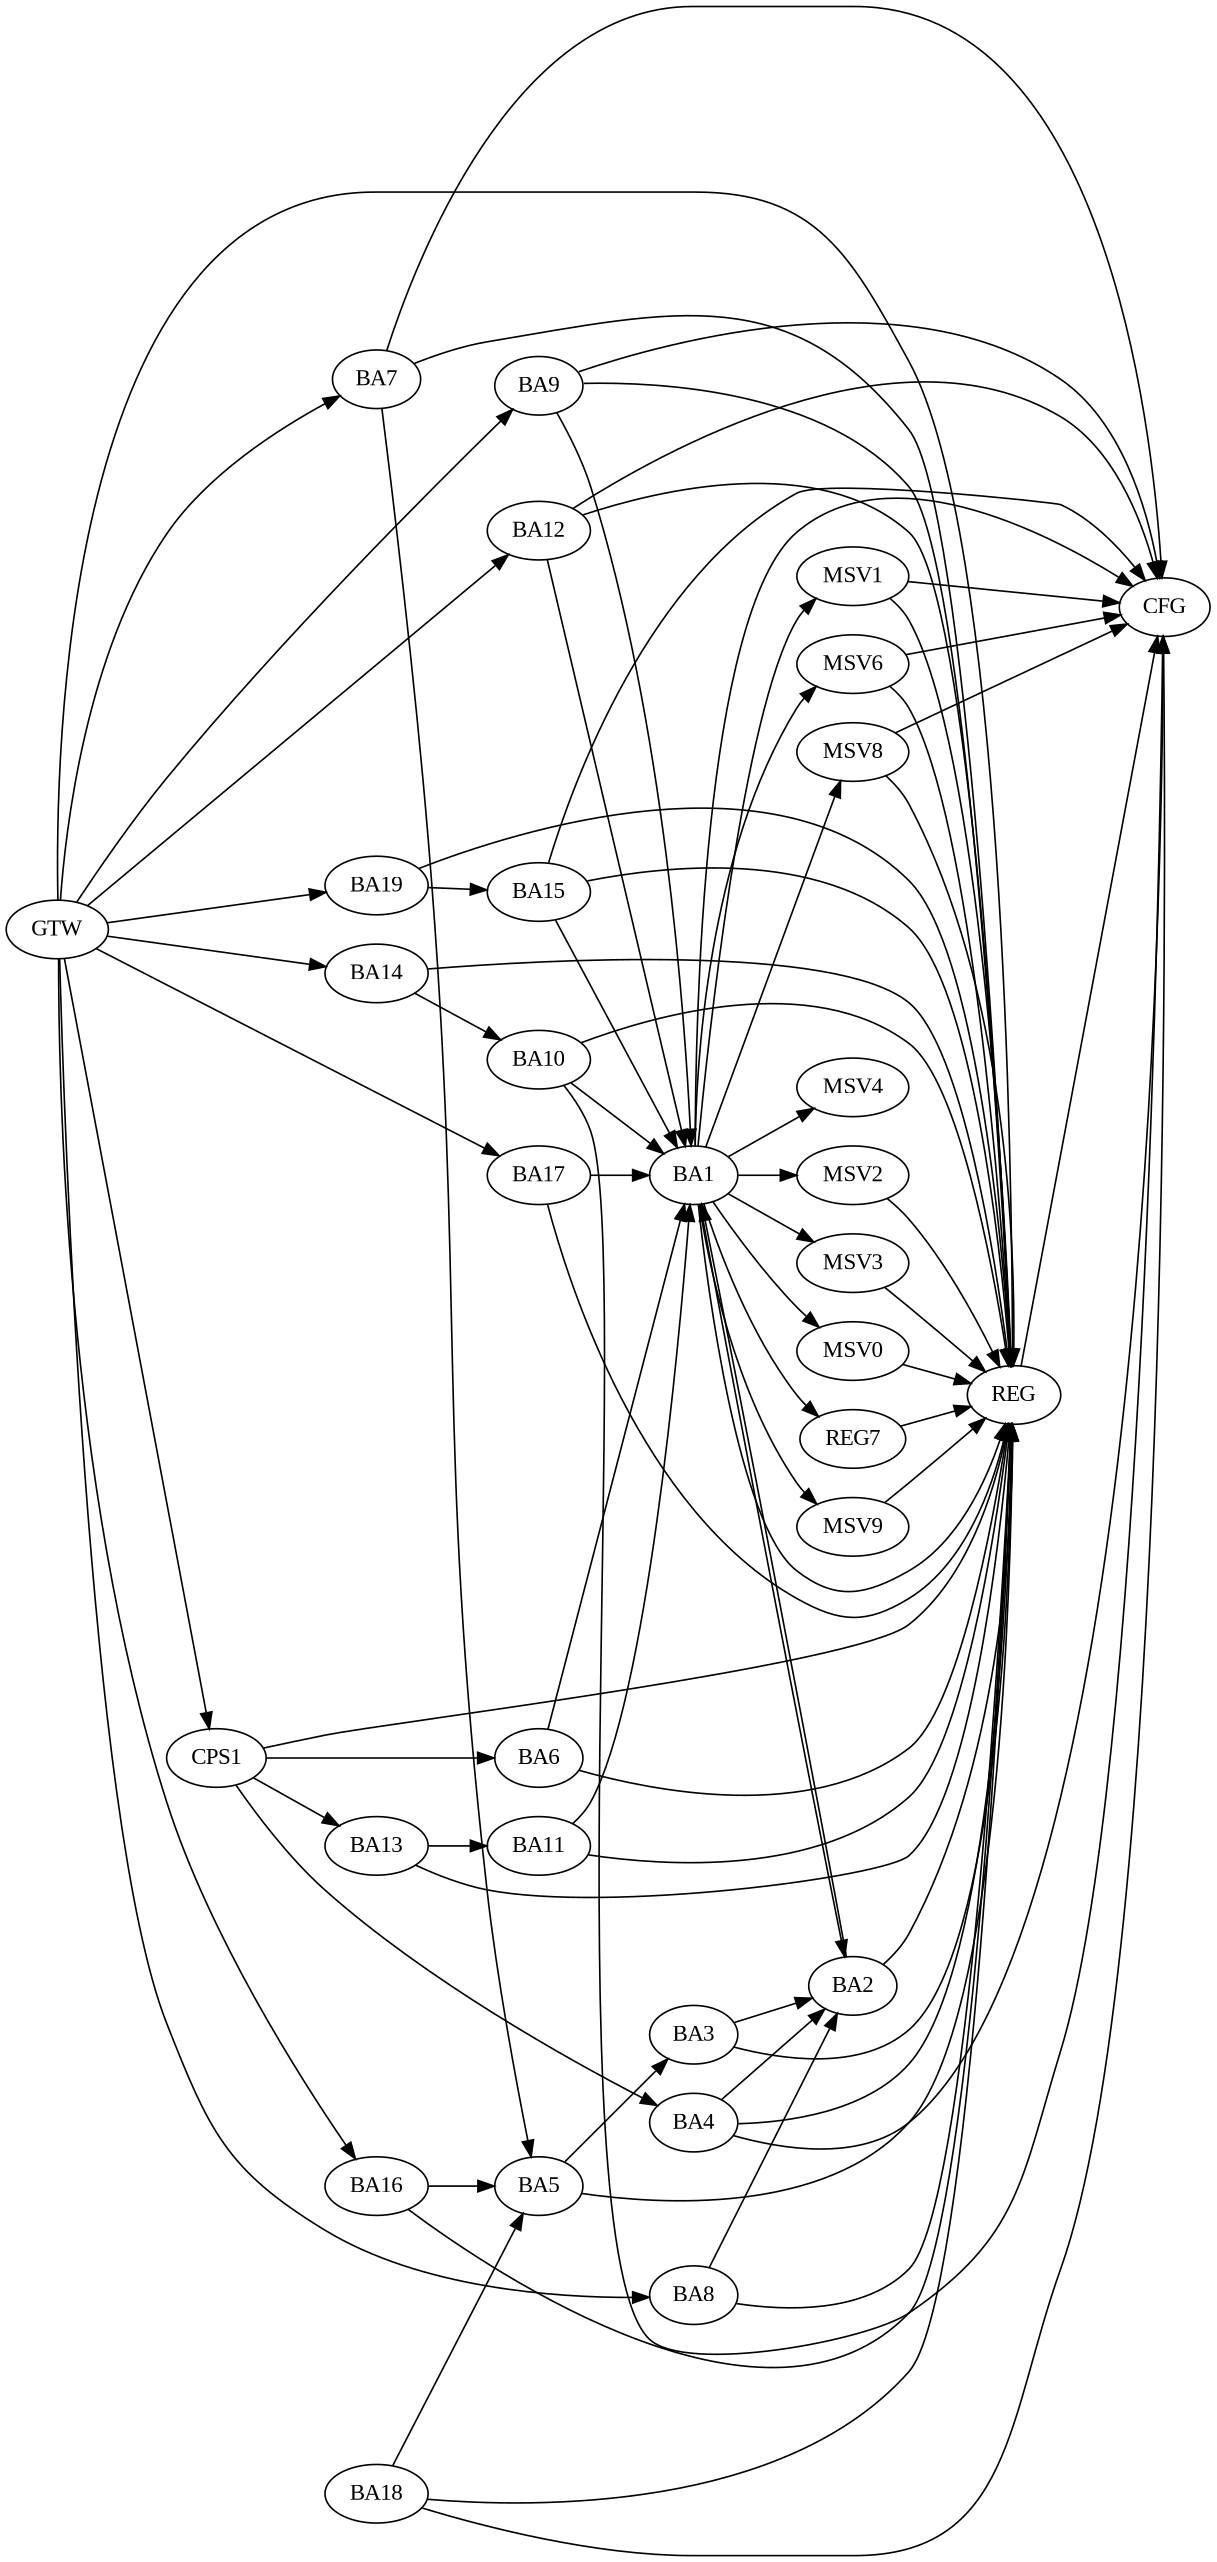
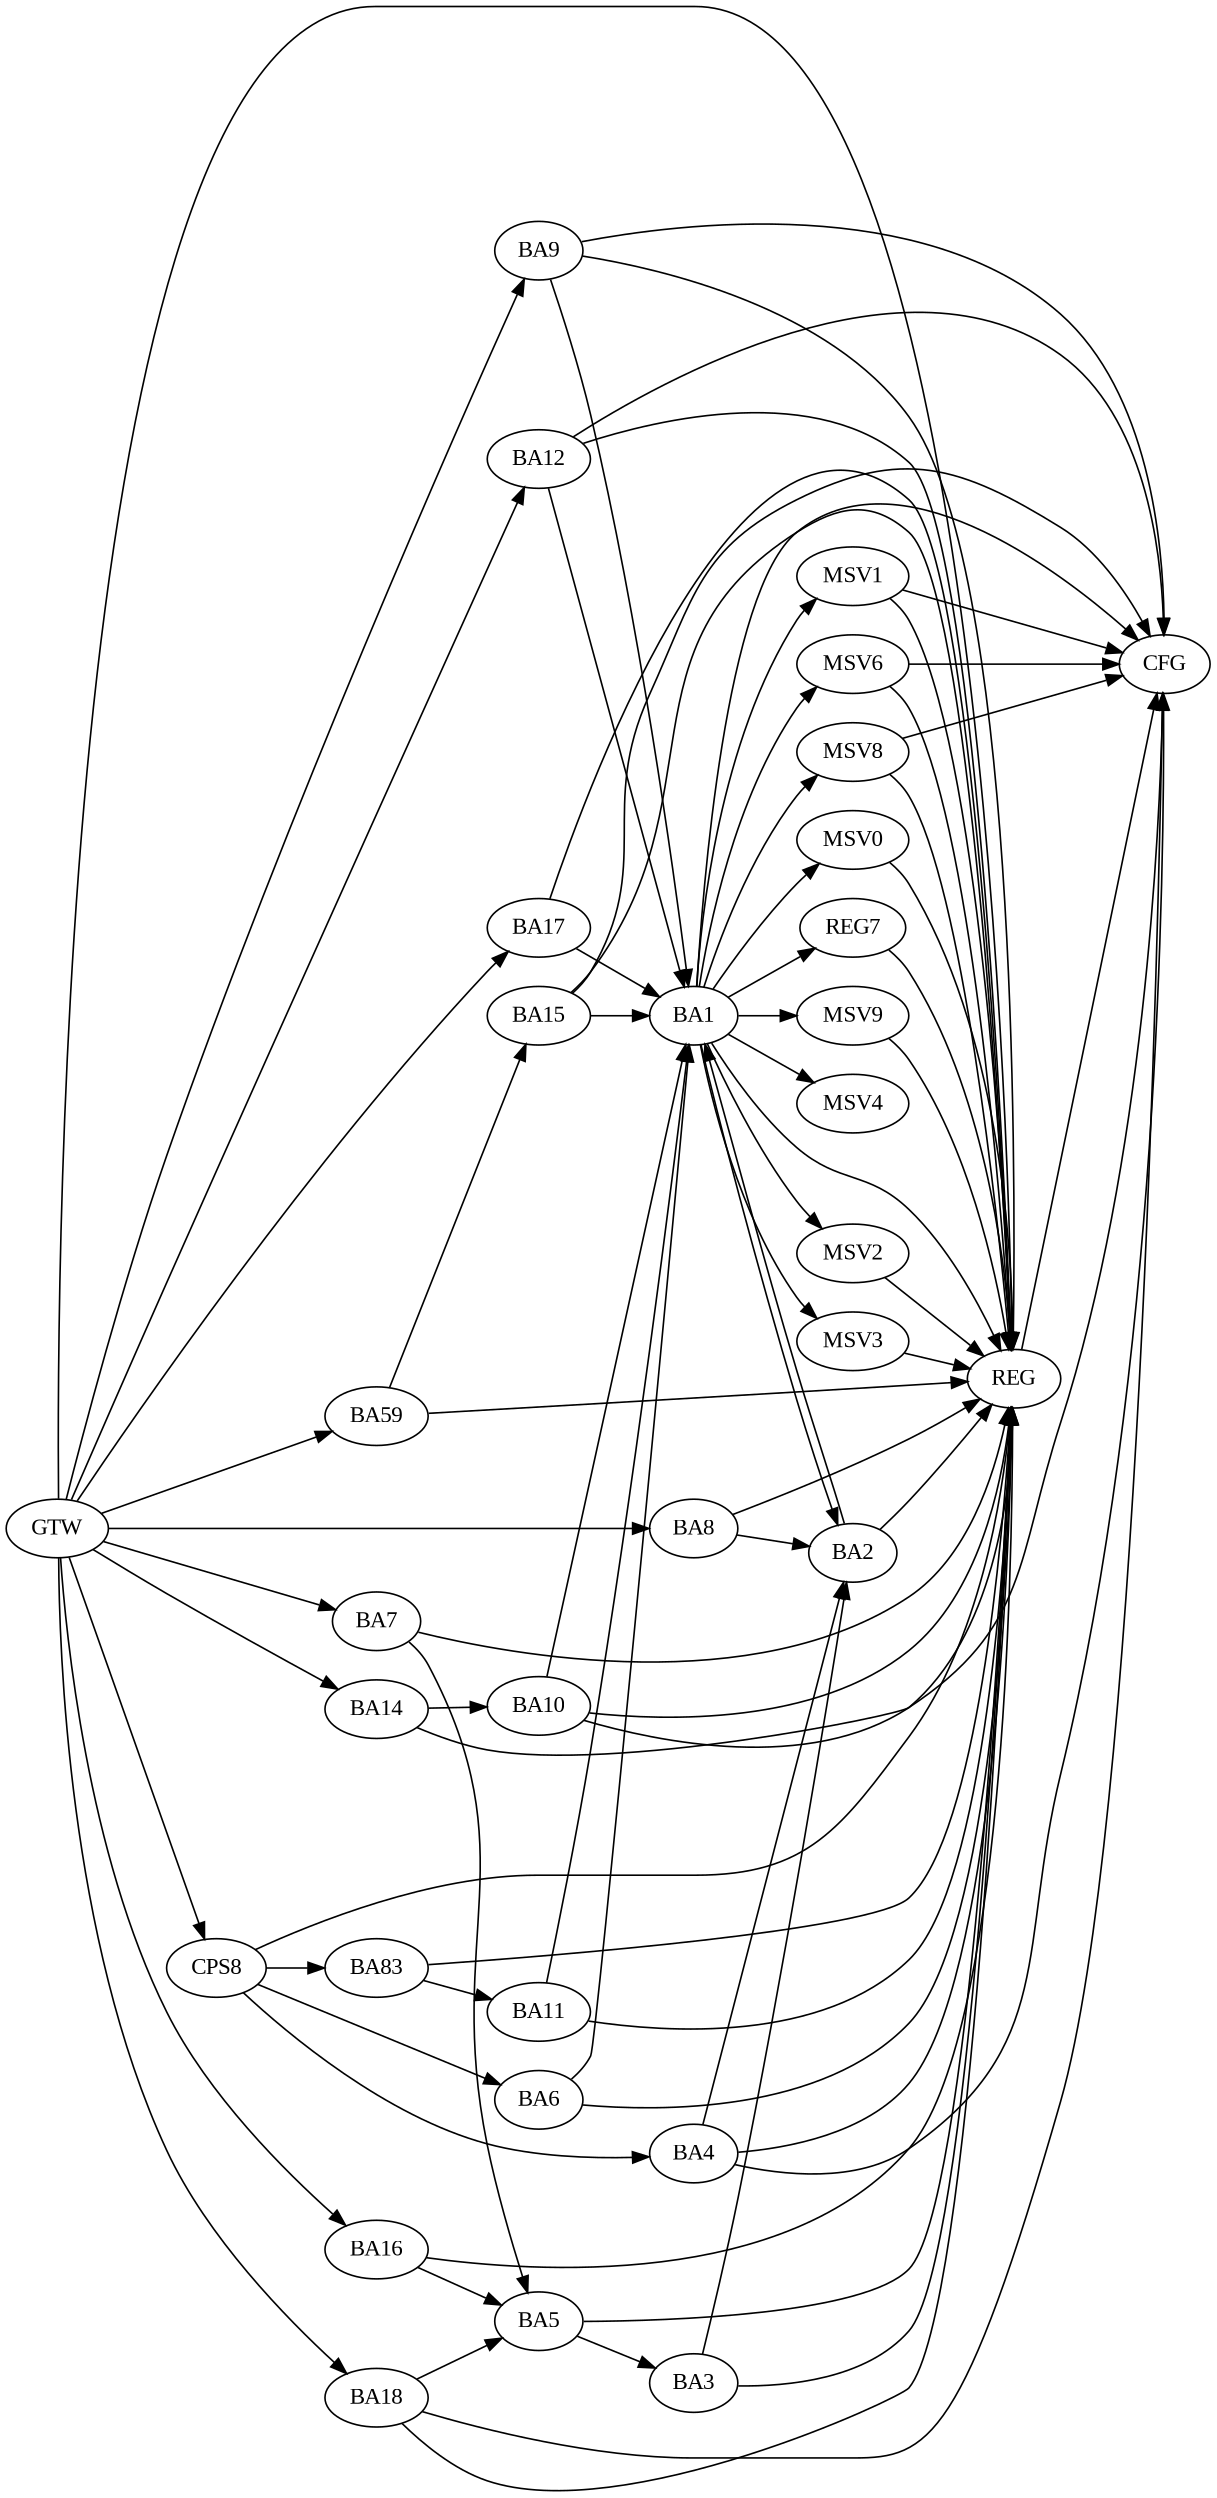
edge "BA7" -> "CFG": removed
node "BA19": label "BA19" -> "BA59"
node "CPS1": label "CPS1" -> "CPS8"
node "BA13": label "BA13" -> "BA83"
edge "GTW" -> "BA18": added
